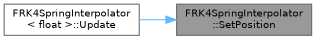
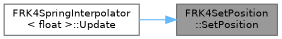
node "FRK4SpringInterpolator ::SetPosition": label "FRK4SpringInterpolator ::SetPosition" -> "FRK4SetPosition ::SetPosition"
